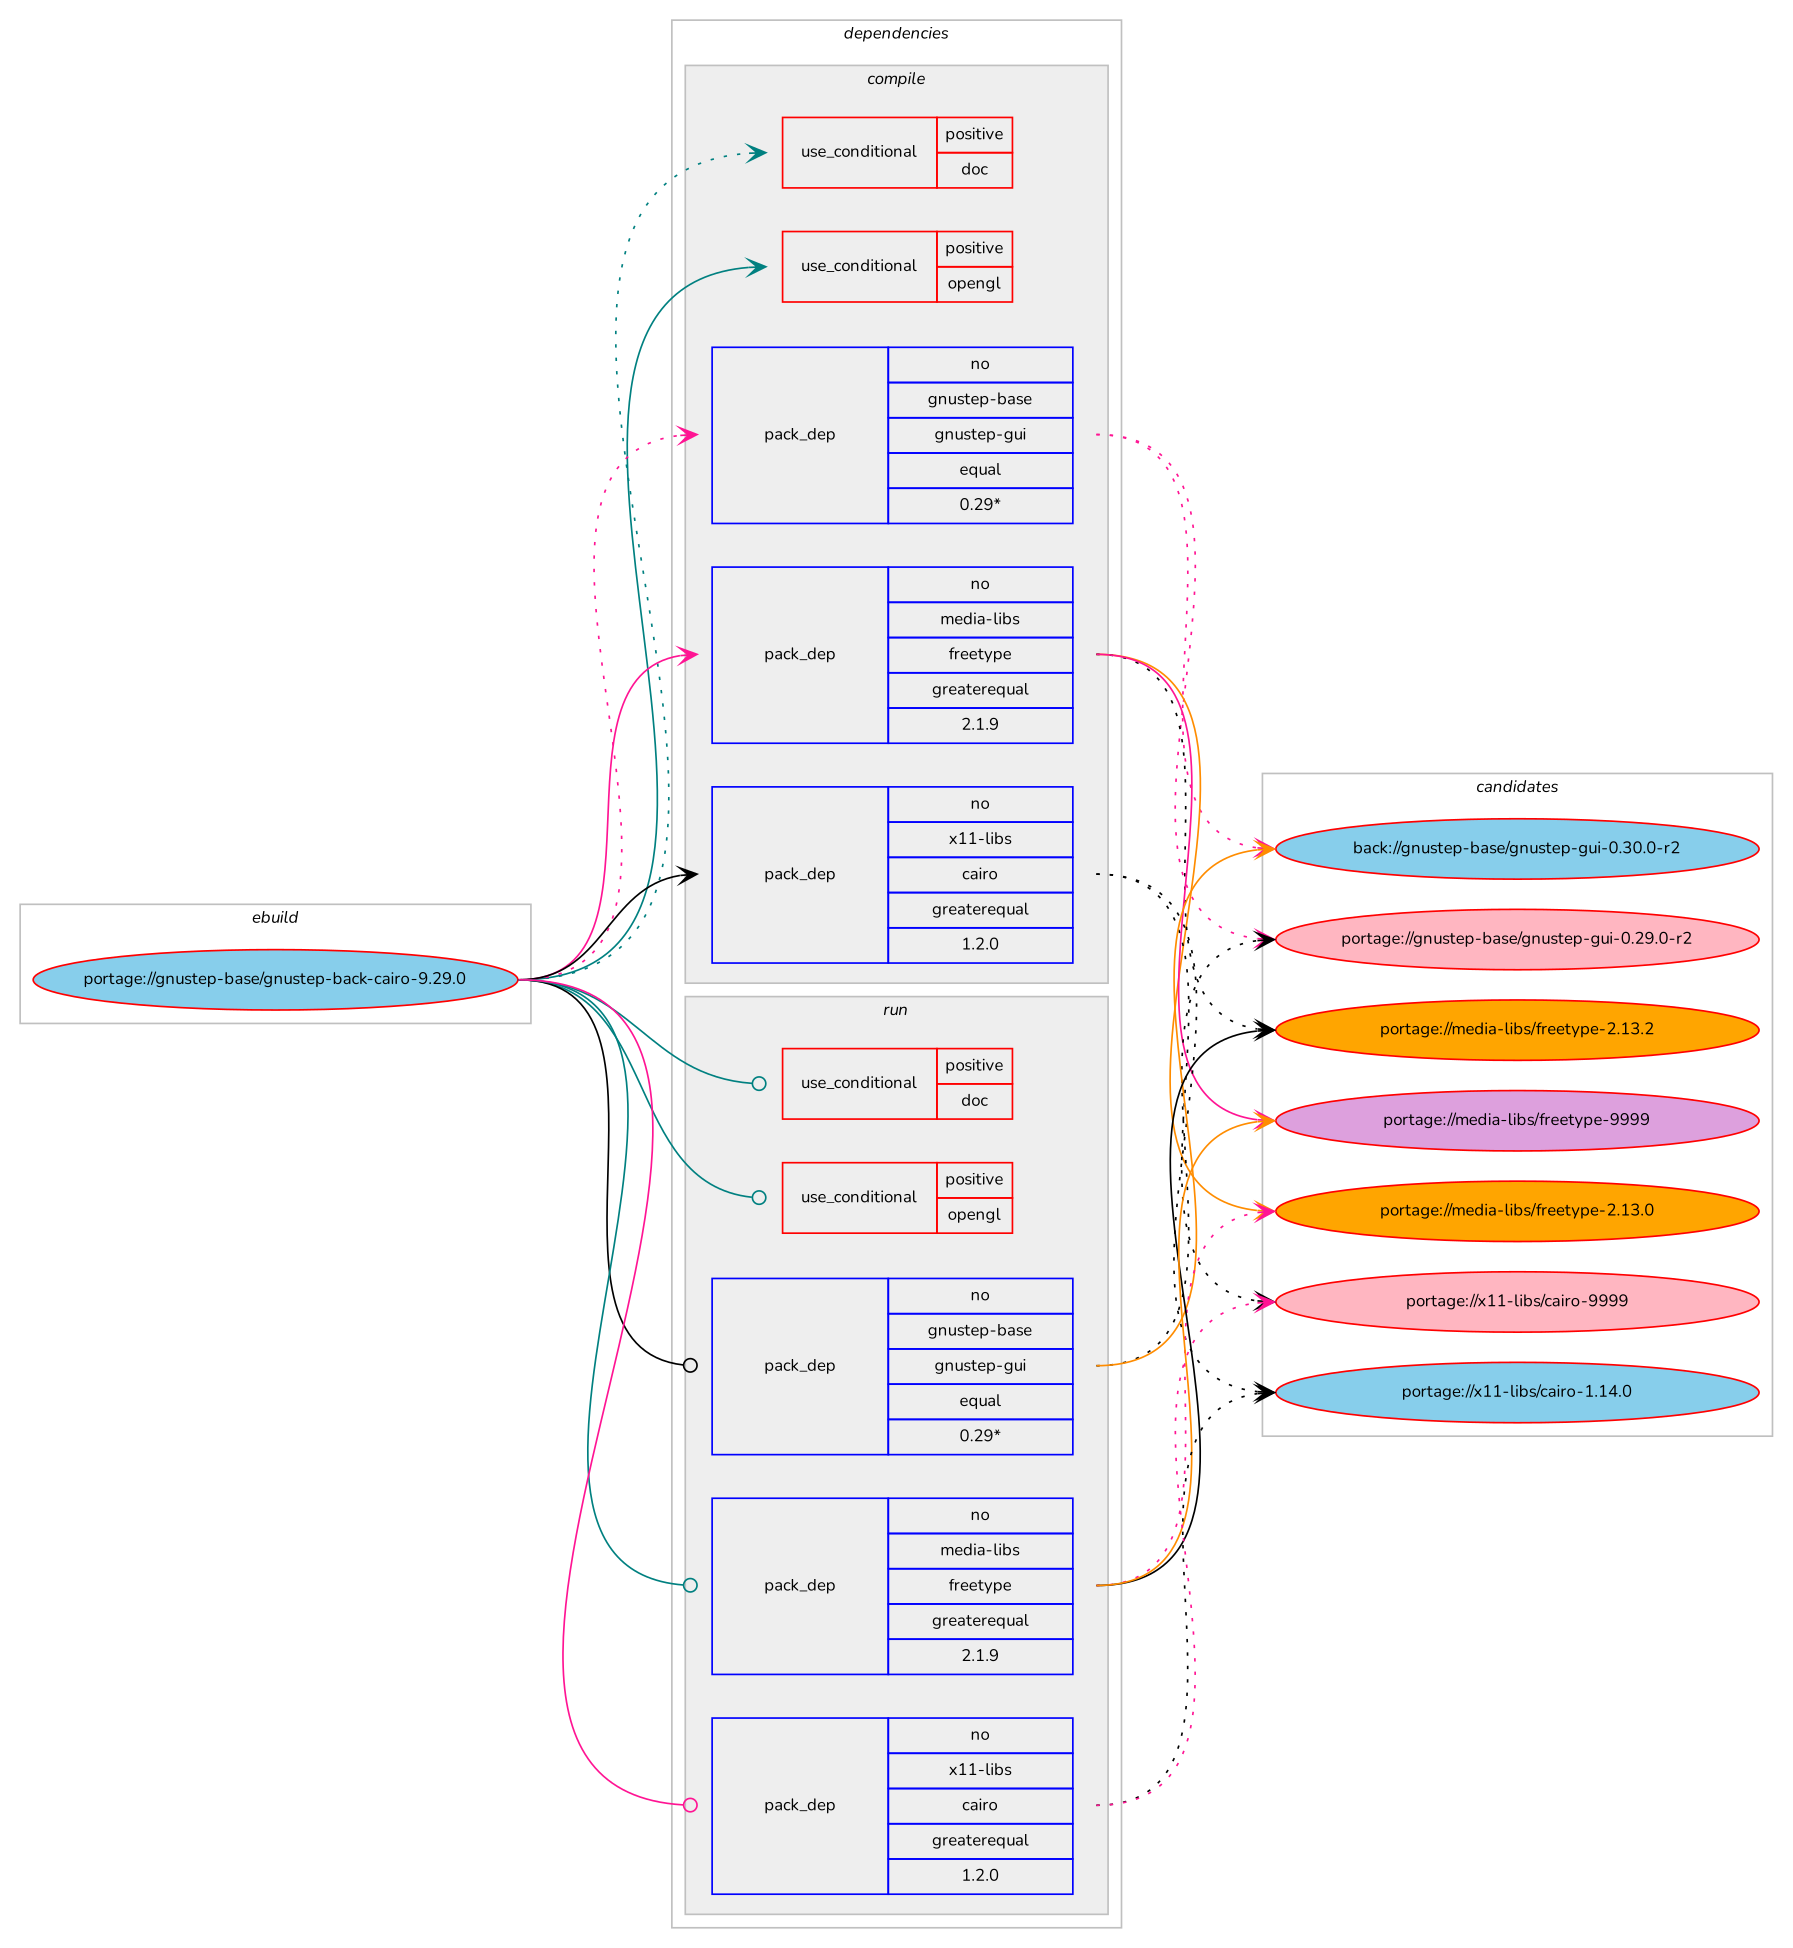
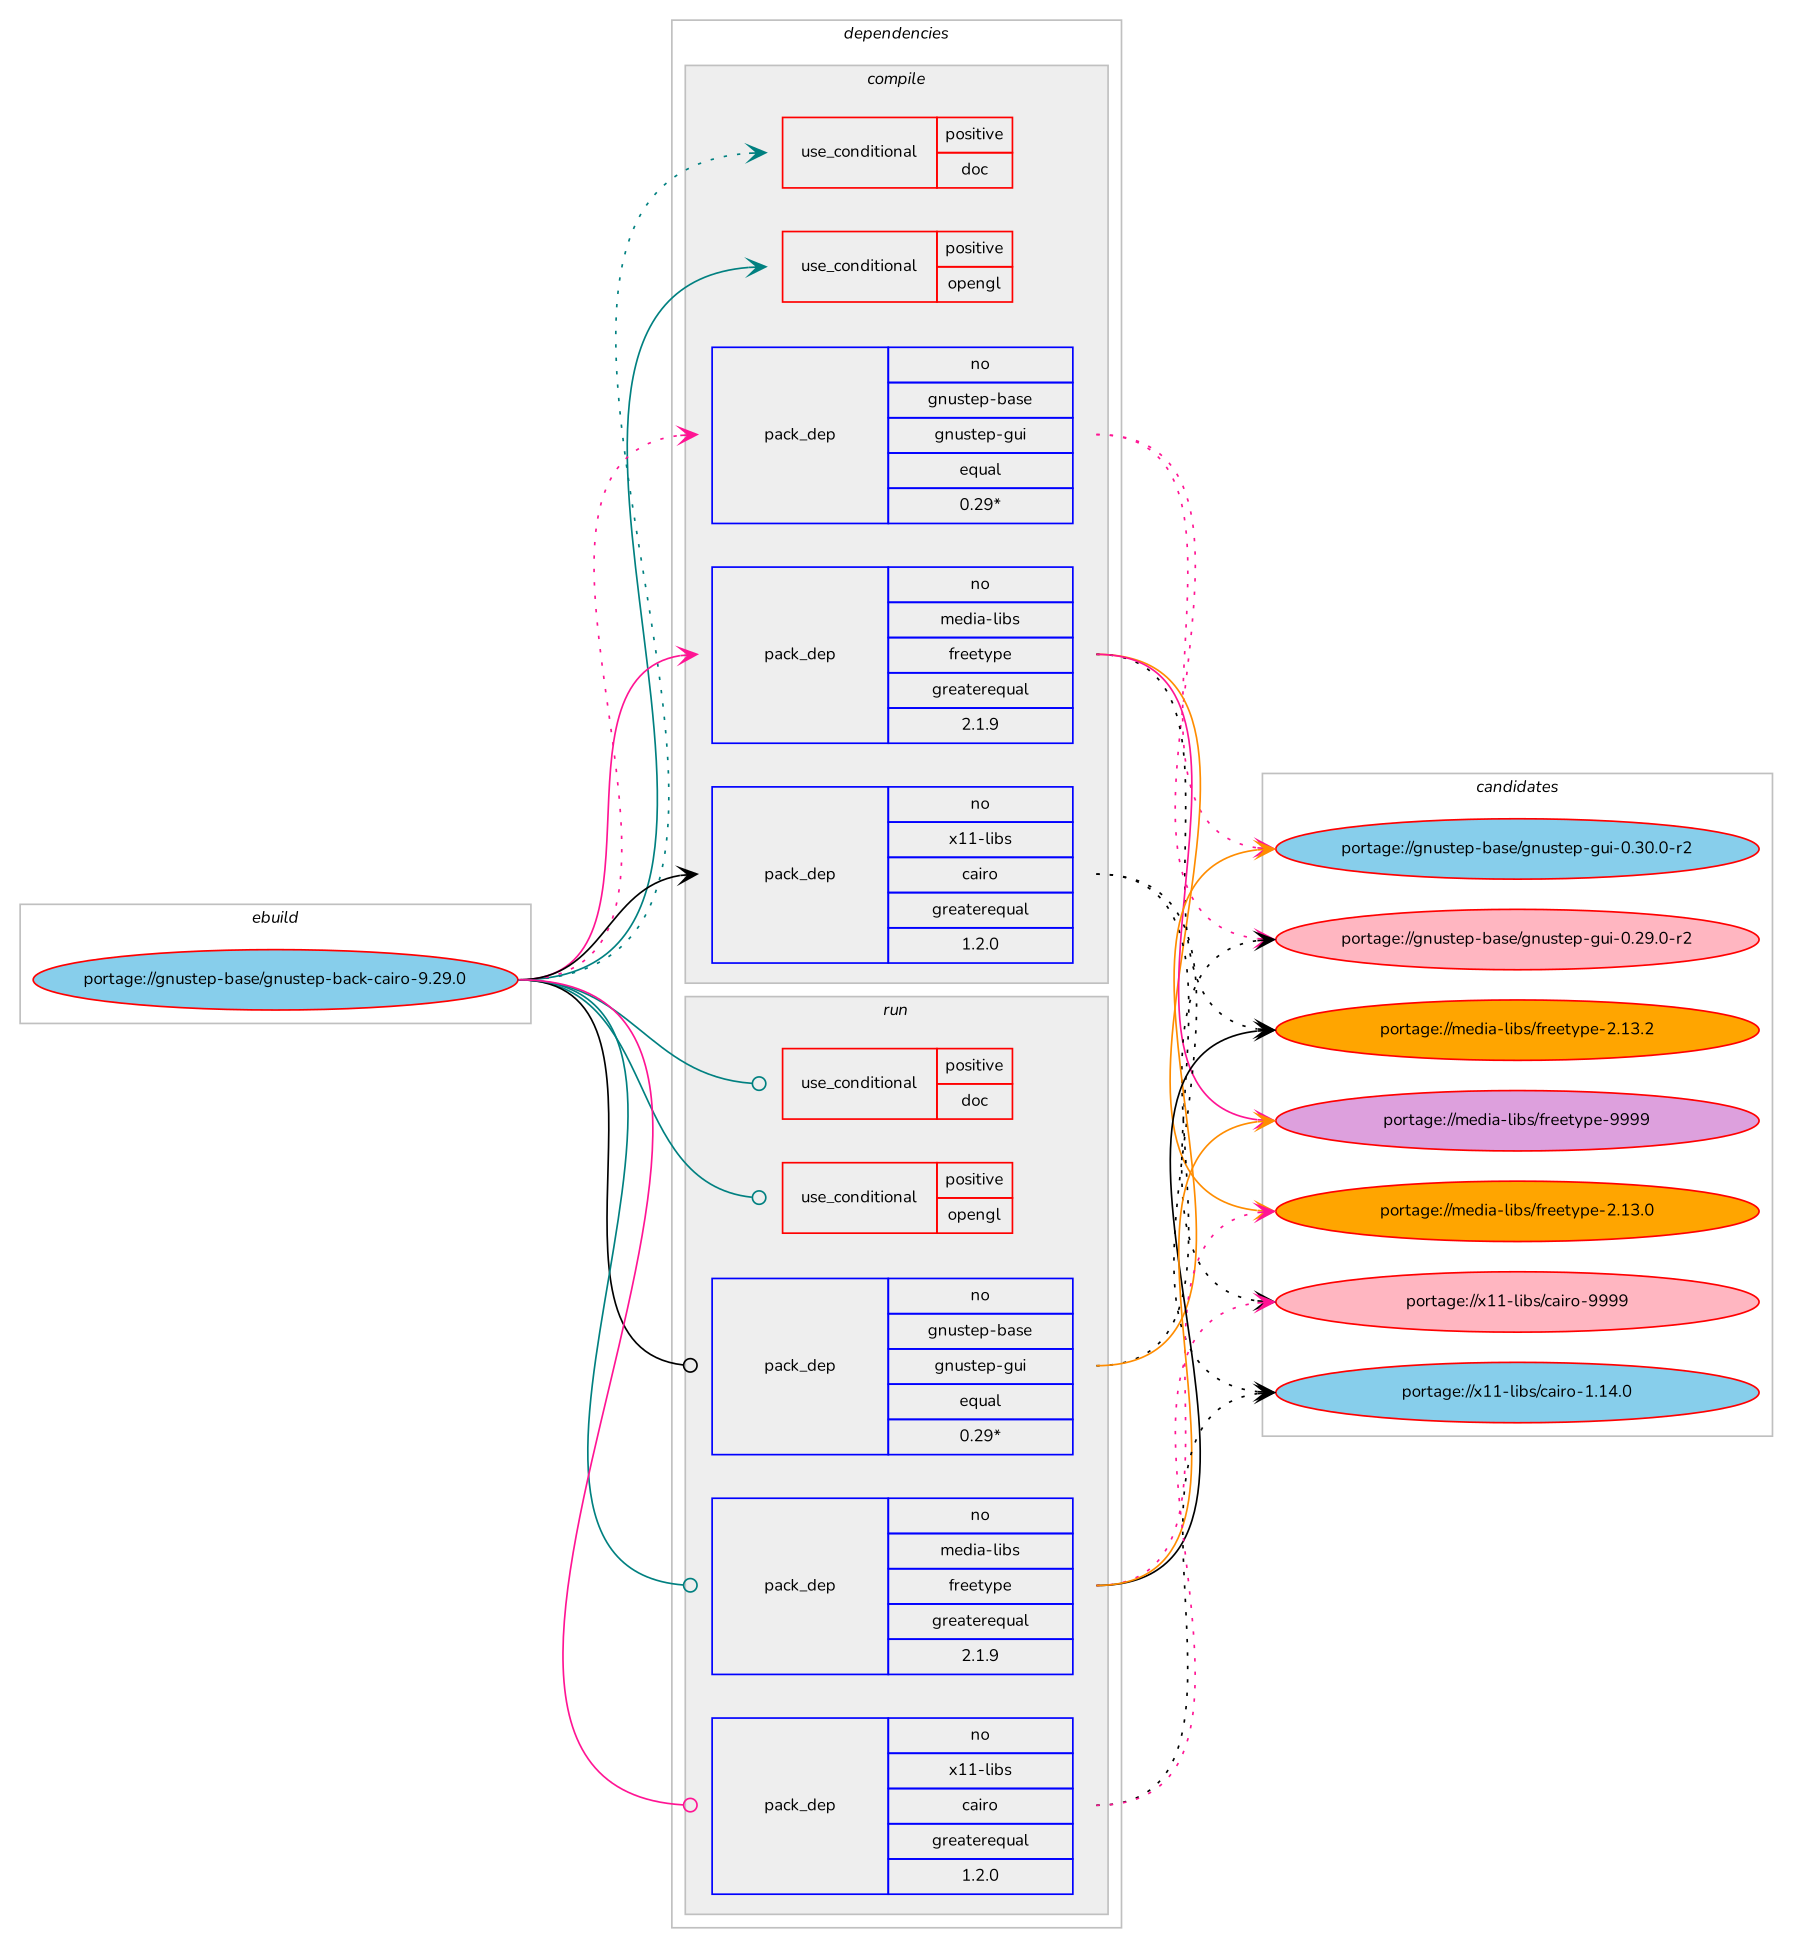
node "back://gnustep-base/gnustep-gui-0.30.0-r2": label "back://gnustep-base/gnustep-gui-0.30.0-r2" -> "portage://gnustep-base/gnustep-gui-0.30.0-r2"
